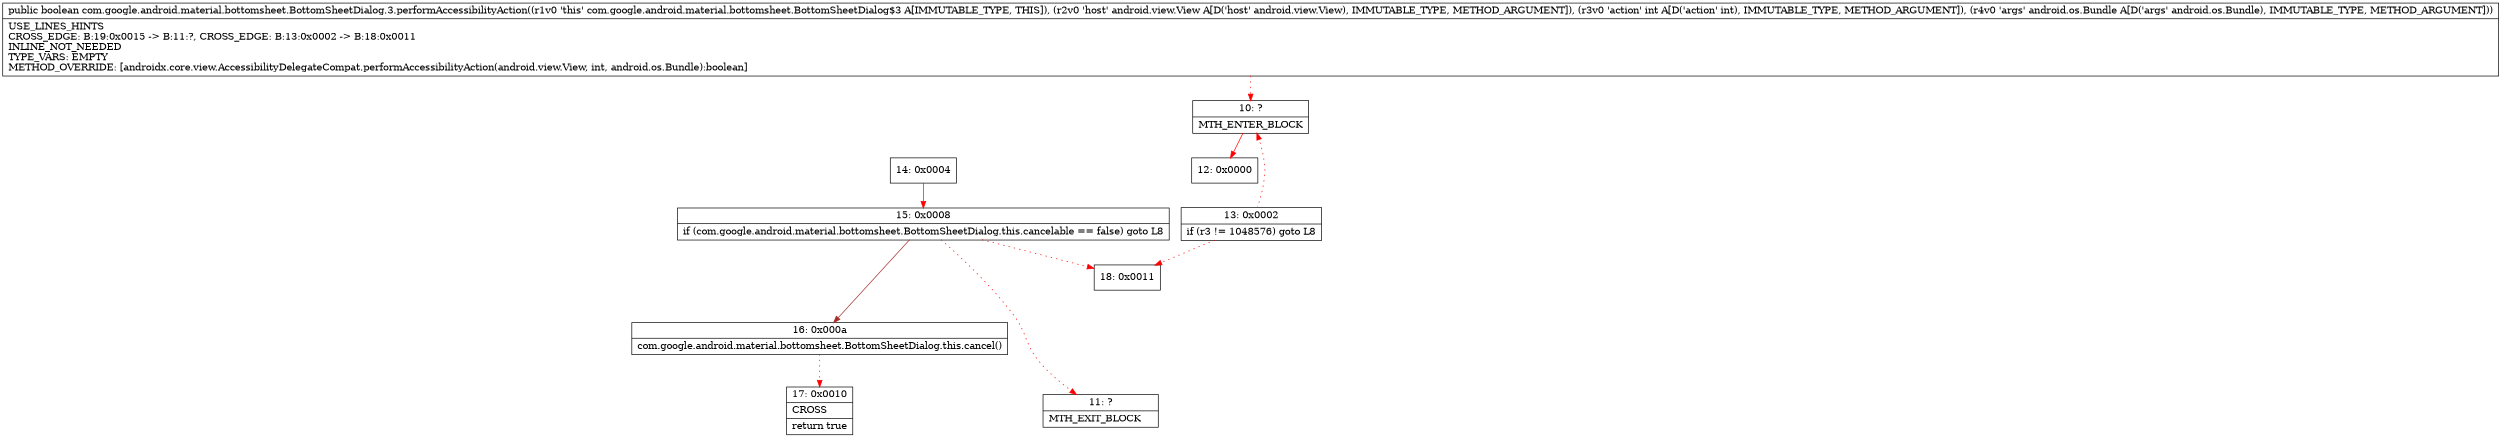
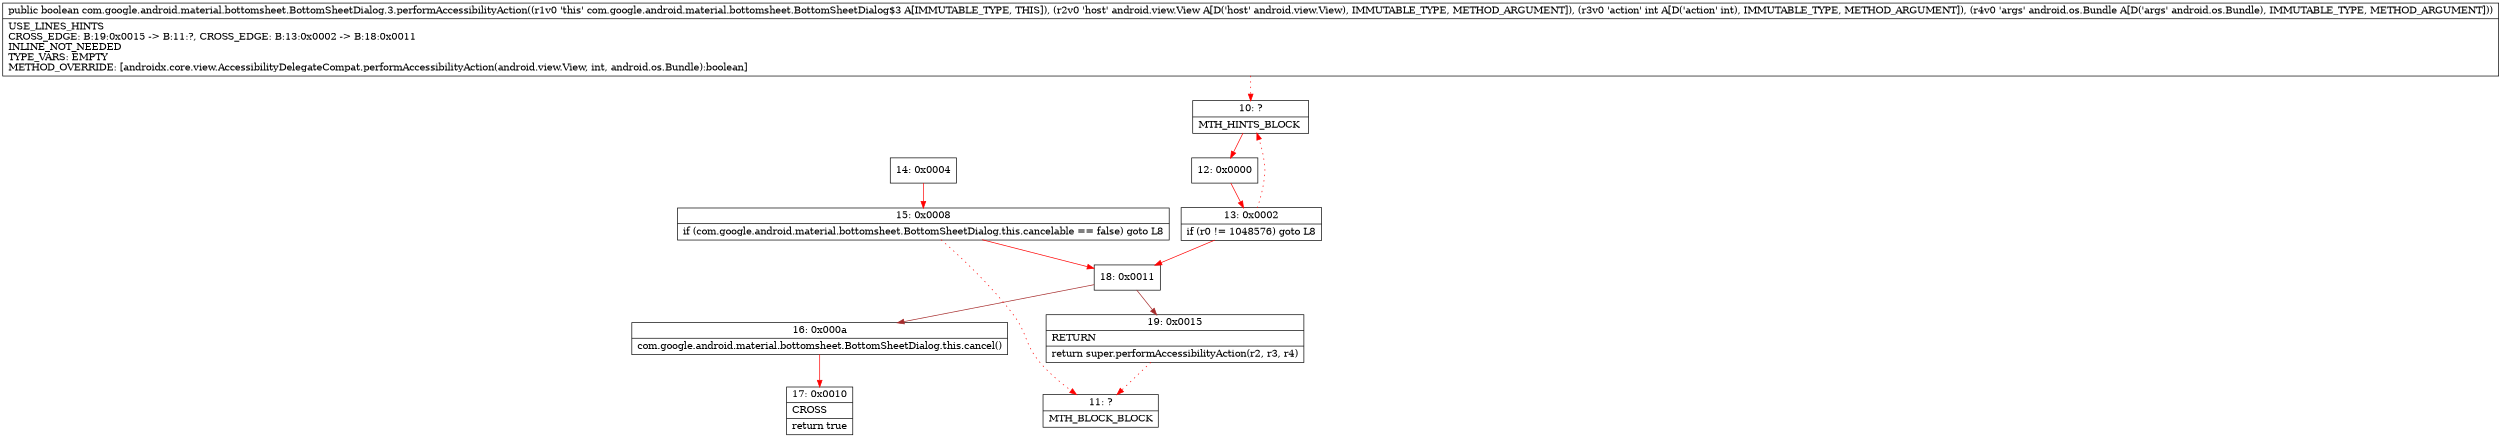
node "10: ?": text "MTH_ENTER_BLOCK" -> "MTH_HINTS_BLOCK"
edge "12: 0x0000" -> "13: 0x0002": added
node "13: 0x0002": text "if (r3 != 1048576) goto L8" -> "if (r0 != 1048576) goto L8"
edge "13: 0x0002" -> "18: 0x0011": style dotted -> solid
edge "15: 0x0008" -> "18: 0x0011": style dotted -> solid
edge "15: 0x0008" -> "16: 0x000a": now "18: 0x0011" -> "16: 0x000a"
node "19: 0x0015": added
edge "16: 0x000a" -> "17: 0x0010": style dotted -> solid
node "11: ?": text "MTH_EXIT_BLOCK" -> "MTH_BLOCK_BLOCK"
